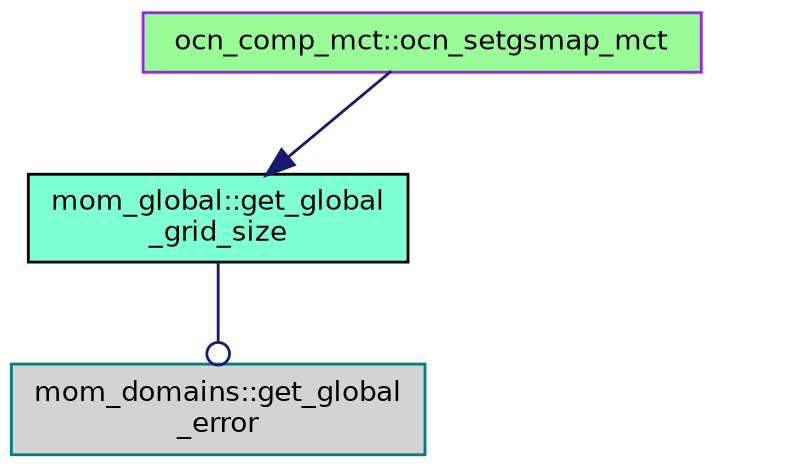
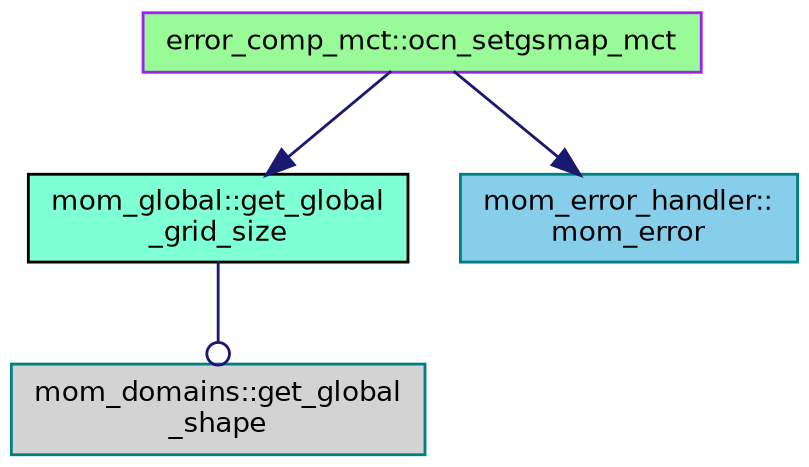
node "ocn_comp_mct::ocn_setgsmap_mct": label "ocn_comp_mct::ocn_setgsmap_mct" -> "error_comp_mct::ocn_setgsmap_mct"
node "mom_error_handler:: mom_error": added
node "mom_domains::get_global _error": label "mom_domains::get_global _error" -> "mom_domains::get_global _shape"
